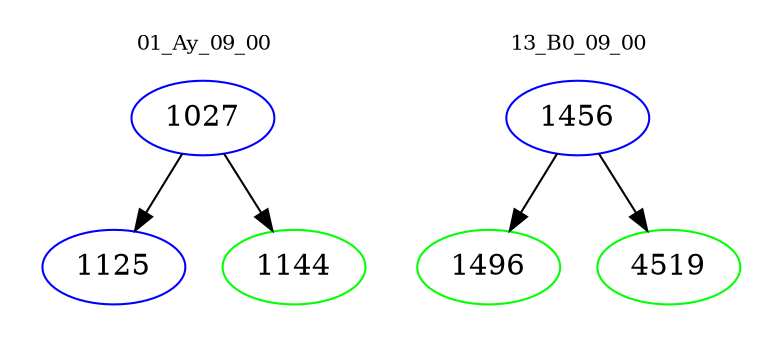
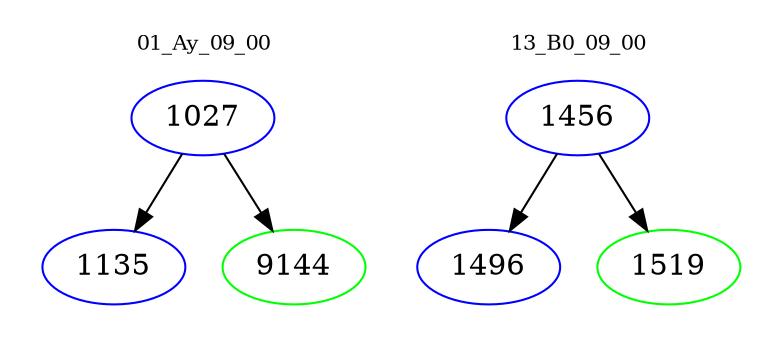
node "1125": label "1125" -> "1135"
node "1144": label "1144" -> "9144"
node "1496": color green -> blue
node "4519": label "4519" -> "1519"
